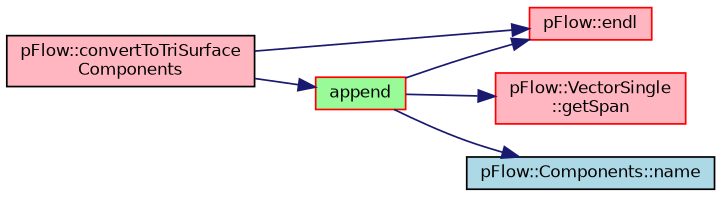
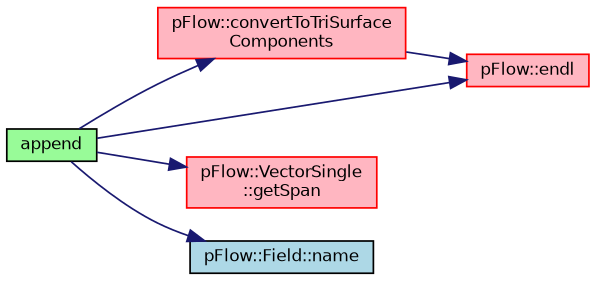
node "pFlow::convertToTriSurface Components": color black -> red
edge "pFlow::convertToTriSurface Components" -> "append": reversed
node "append": color red -> black
node "pFlow::Components::name": label "pFlow::Components::name" -> "pFlow::Field::name"
